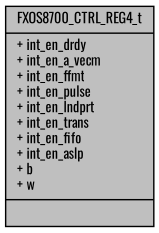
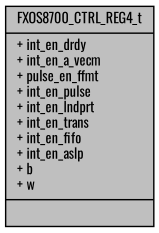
node "FXOS8700_CTRL_REG4_t": text "+ int_en_ffmt" -> "+ pulse_en_ffmt"
